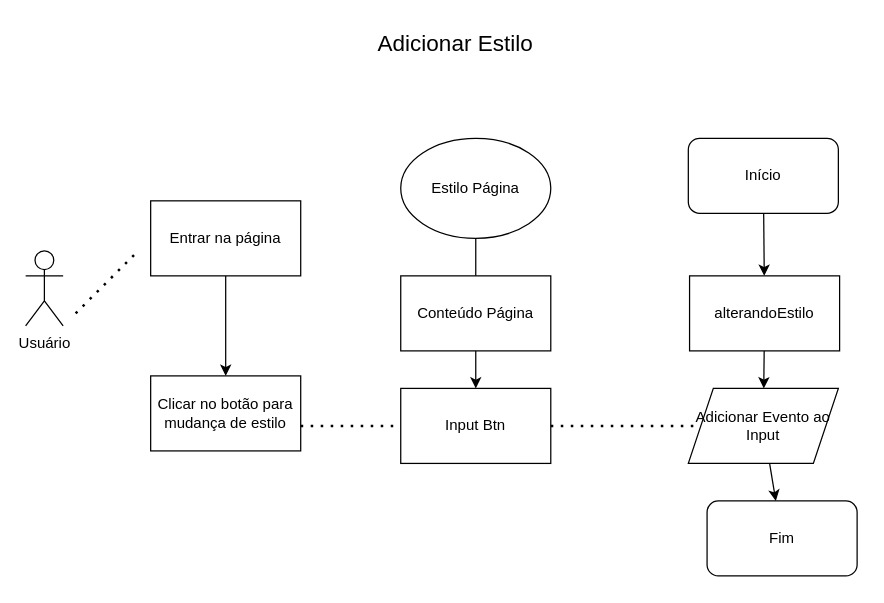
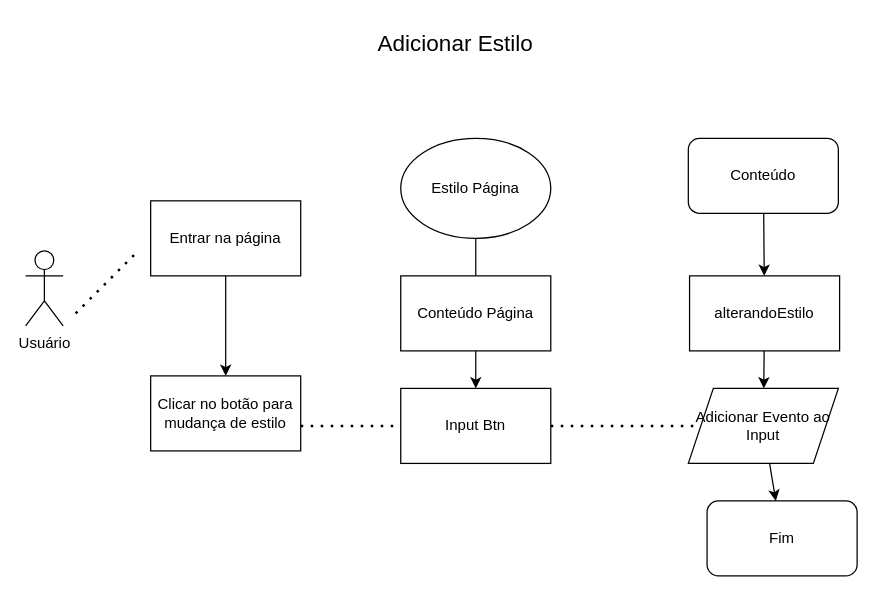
node "Início": label "Início" -> "Conteúdo"
